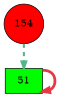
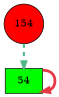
node "51": label "51" -> "54"
